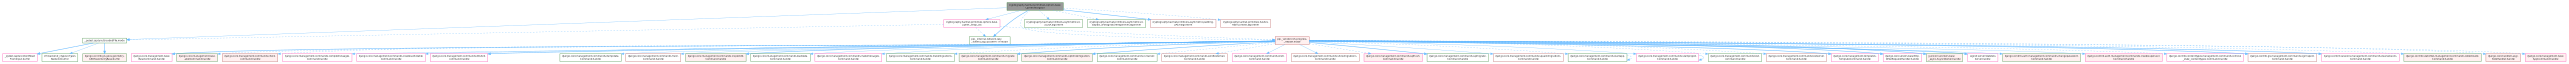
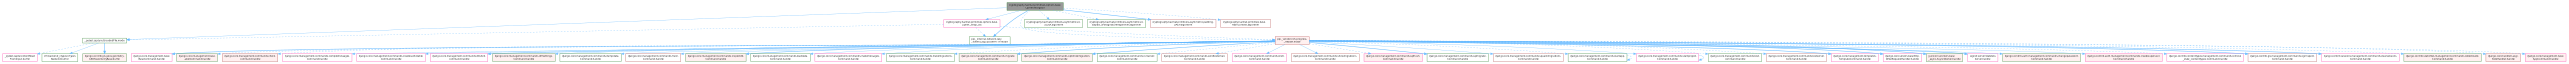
node "cryptography.hazmat.primitives.hashes. HashContext.algorithm": label "cryptography.hazmat.primitives.hashes. HashContext.algorithm" -> "cryptography.hazmat.primitives.base. HashContext.algorithm"
edge "_pytest.capture.EncodedFile.mode" -> "_pytest.capture.DontRead FromInput.buffer": style bold -> dashed
node "django.core.management.commands.diffsettings. Command.handle": added
